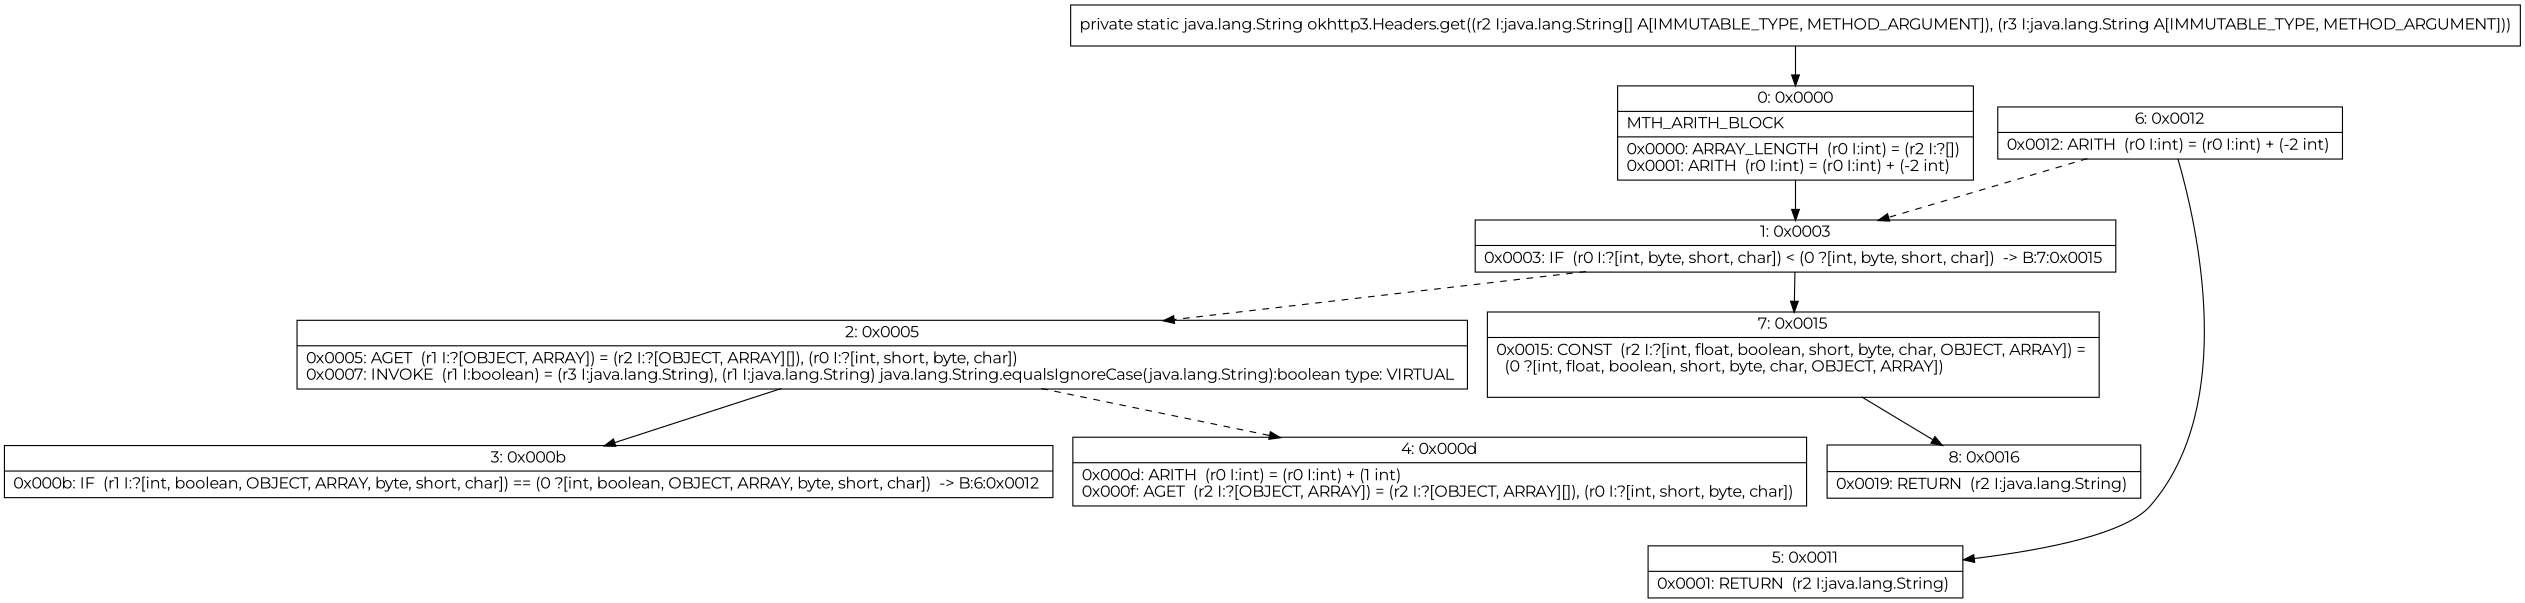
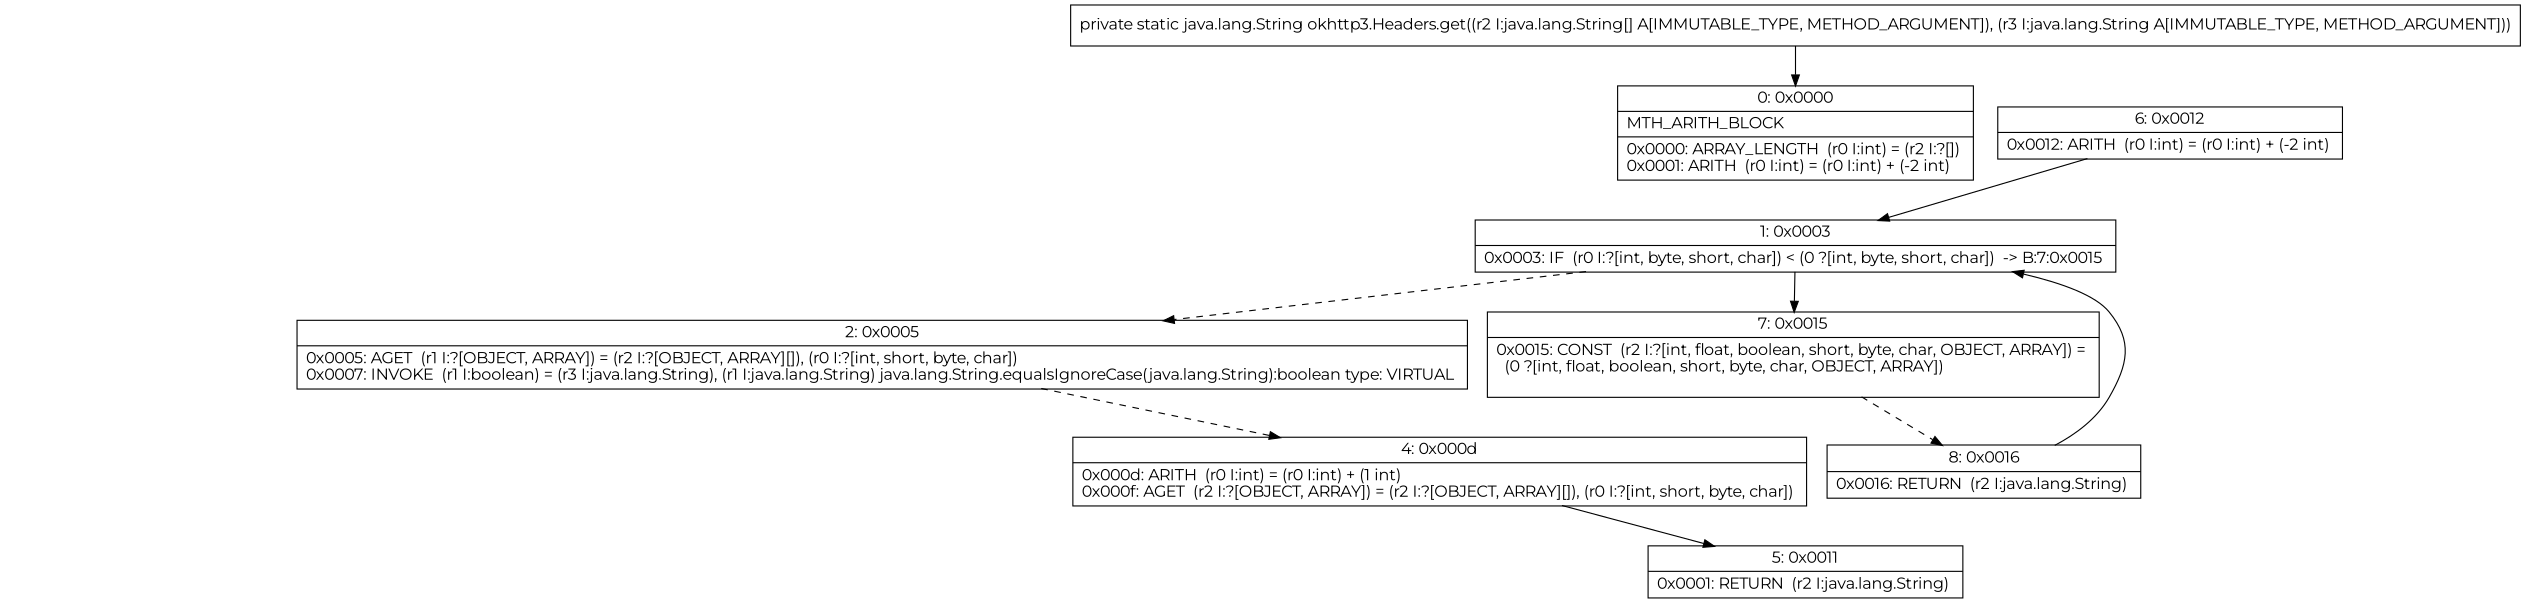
edge "6: 0x0012" -> "1: 0x0003": style dashed -> solid
edge "0: 0x0000" -> "1: 0x0003": now "8: 0x0016" -> "1: 0x0003"
edge "7: 0x0015" -> "8: 0x0016": style solid -> dashed
edge "6: 0x0012" -> "5: 0x0011": now "4: 0x000d" -> "5: 0x0011"
node "3: 0x000b": removed
node "8: 0x0016": text "0x0019: RETURN  (r2 I:java.lang.String)" -> "0x0016: RETURN  (r2 I:java.lang.String)"
